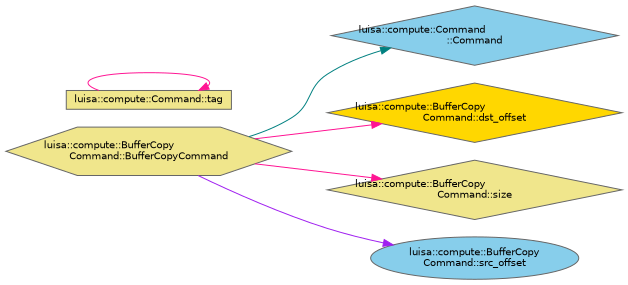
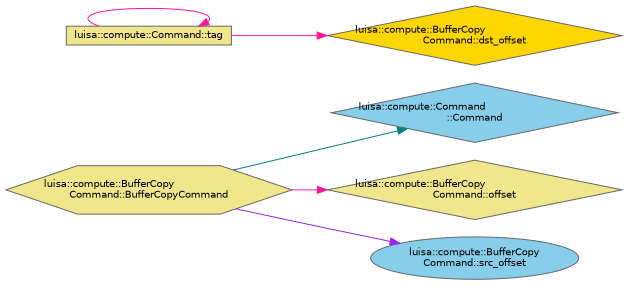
edge "luisa::compute::BufferCopy Command::BufferCopyCommand" -> "luisa::compute::BufferCopy Command::dst_offset": now "luisa::compute::Command::tag" -> "luisa::compute::BufferCopy Command::dst_offset"
node "luisa::compute::BufferCopy Command::size": label "luisa::compute::BufferCopy Command::size" -> "luisa::compute::BufferCopy Command::offset"
